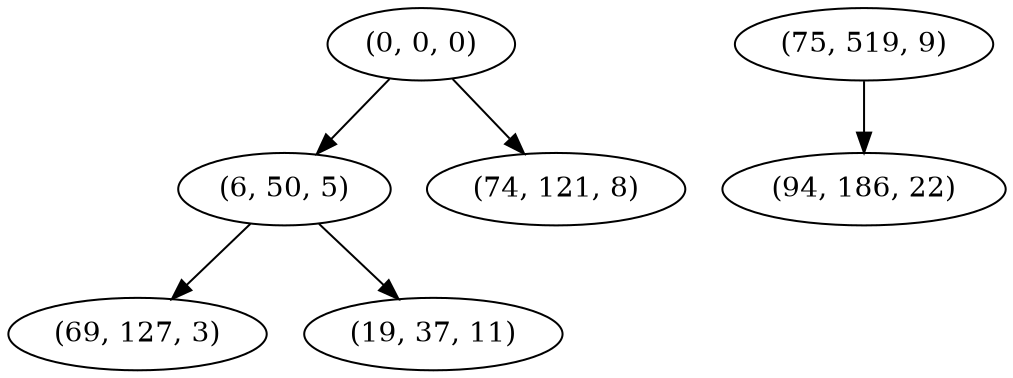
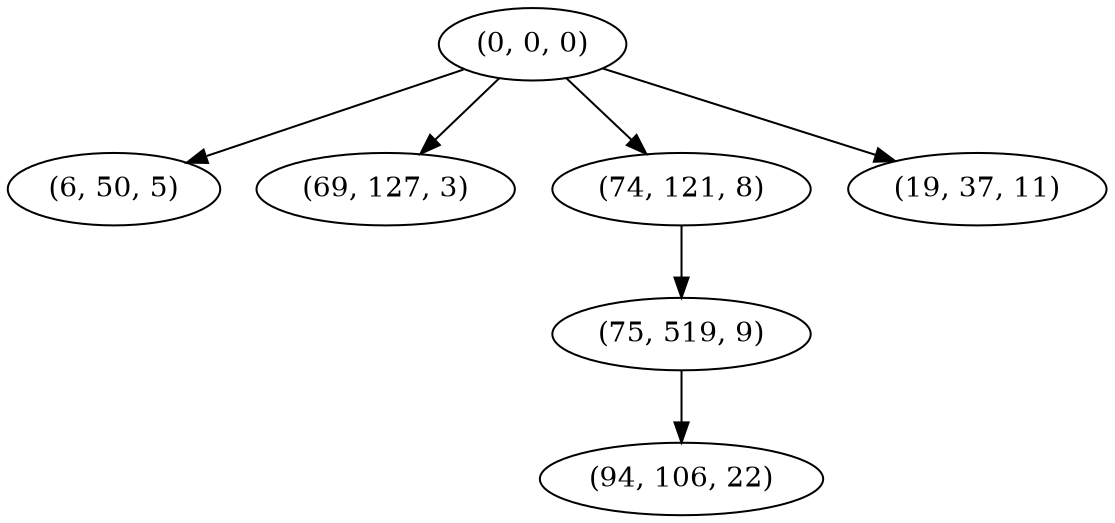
node "(94, 186, 22)": label "(94, 186, 22)" -> "(94, 106, 22)"
edge "(74, 121, 8)" -> "(75, 519, 9)": added
edge "(6, 50, 5)" -> "(69, 127, 3)": now "(0, 0, 0)" -> "(69, 127, 3)"
edge "(6, 50, 5)" -> "(19, 37, 11)": now "(0, 0, 0)" -> "(19, 37, 11)"
